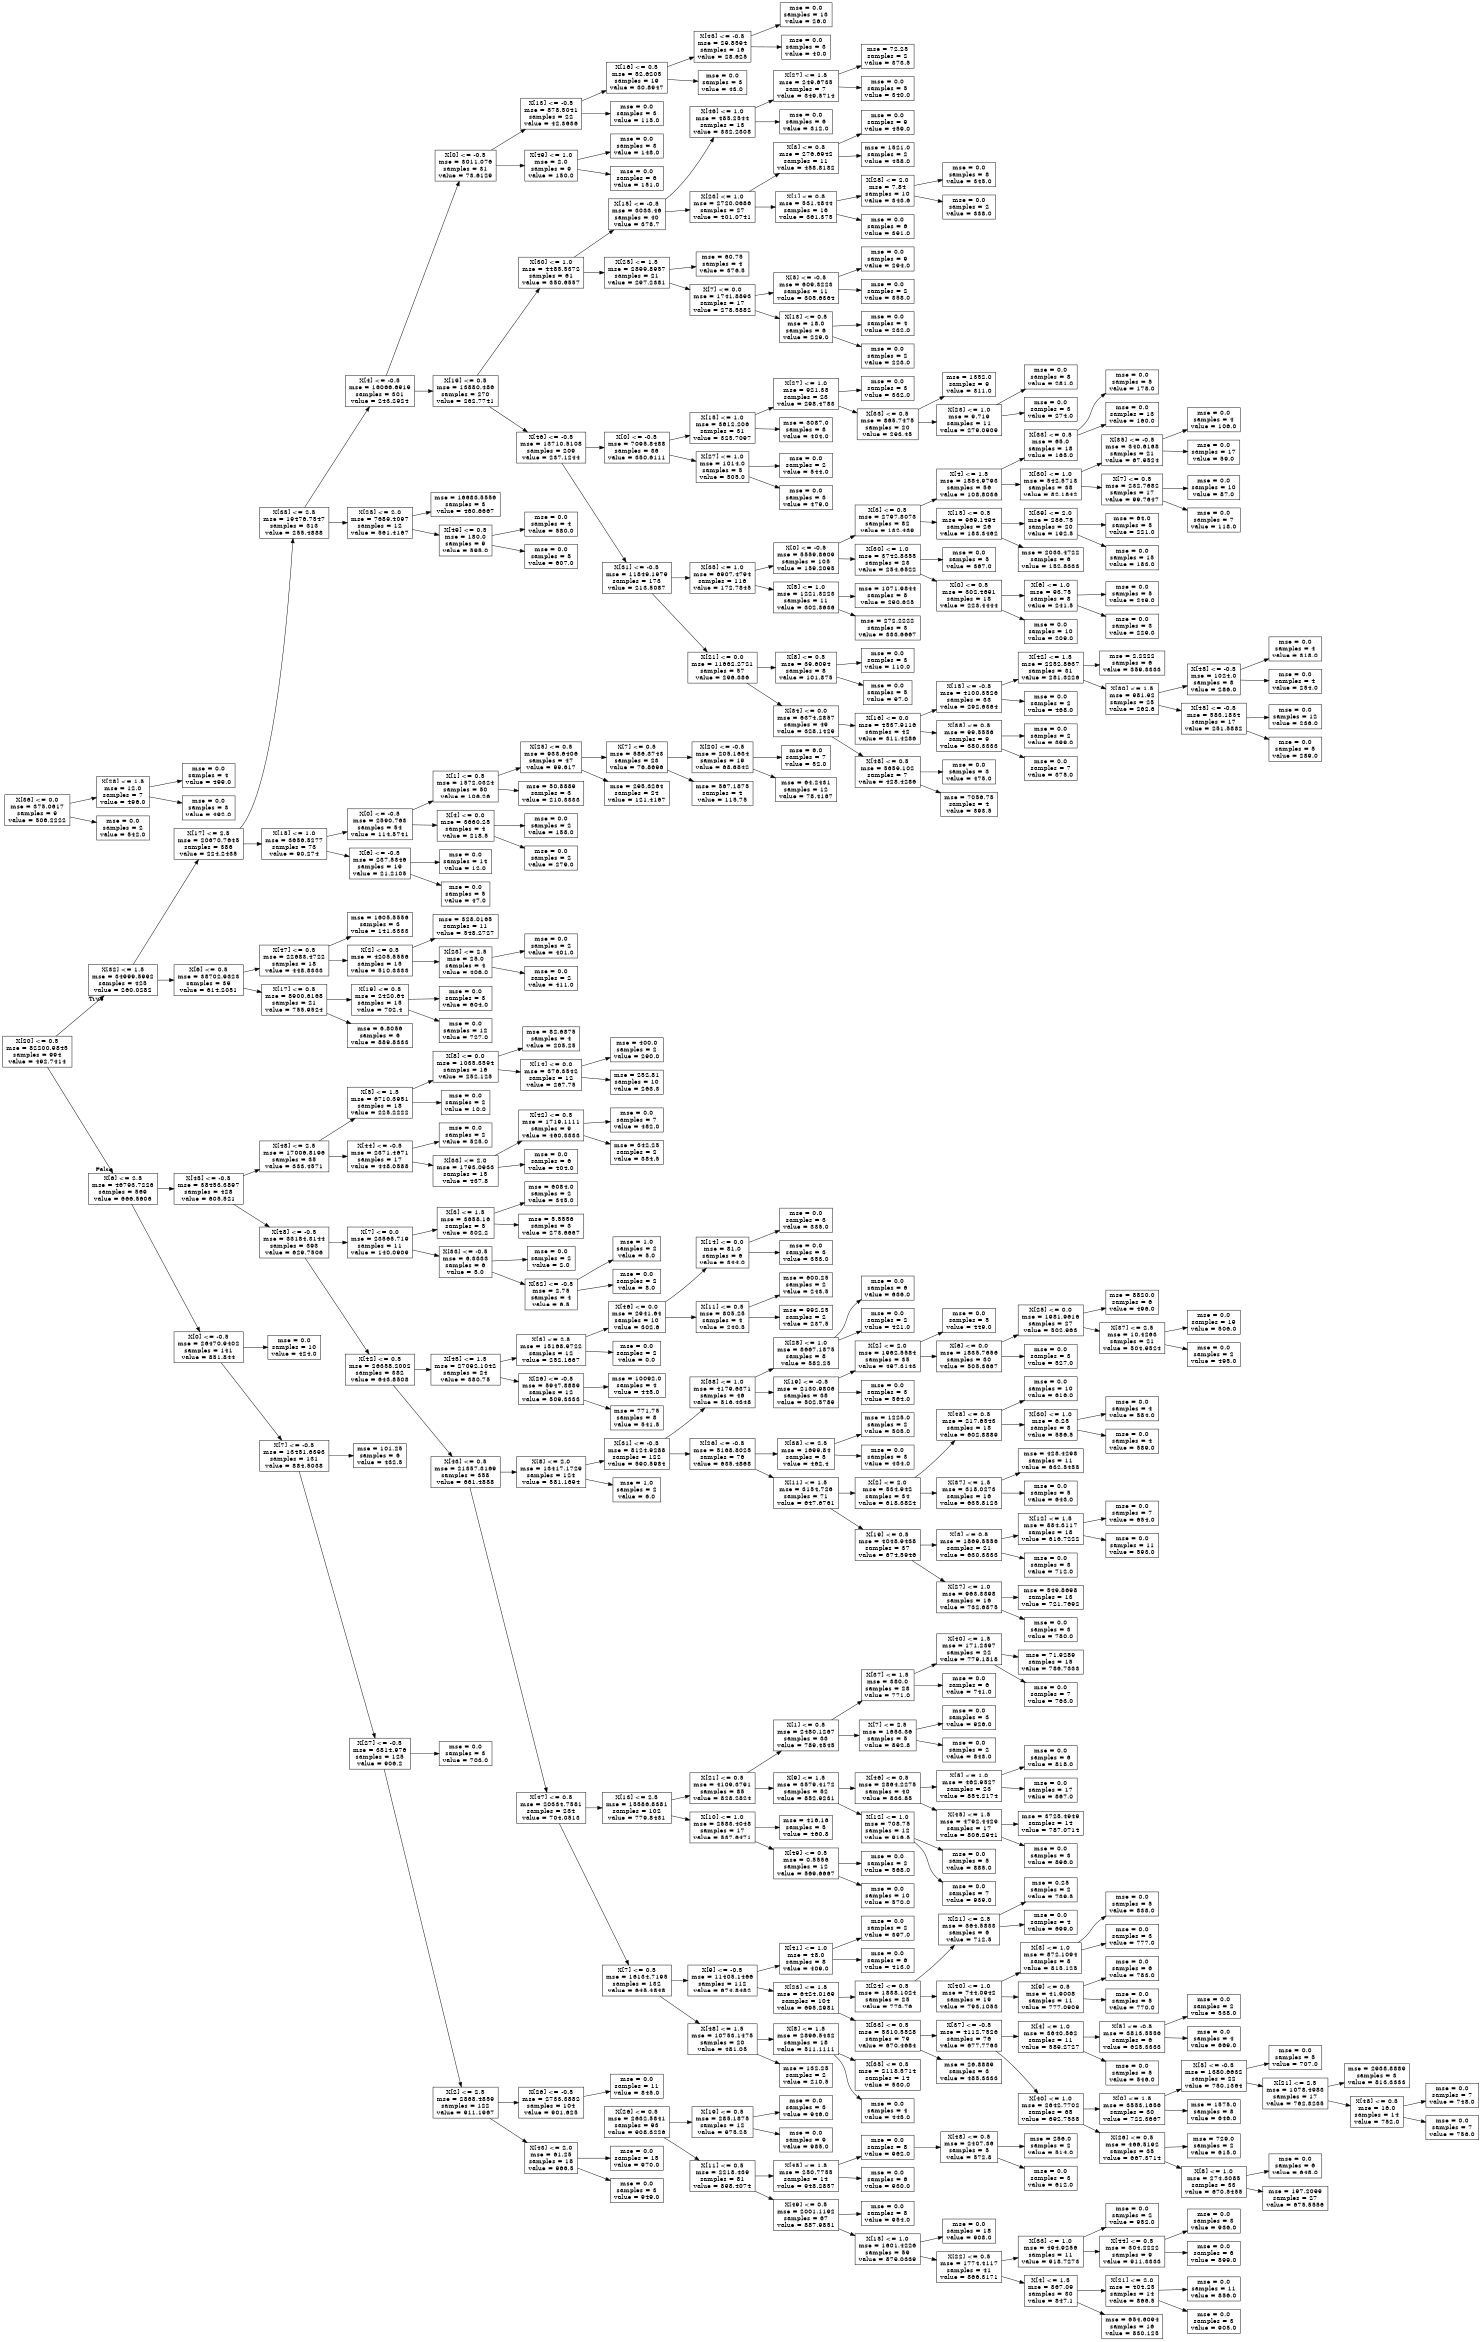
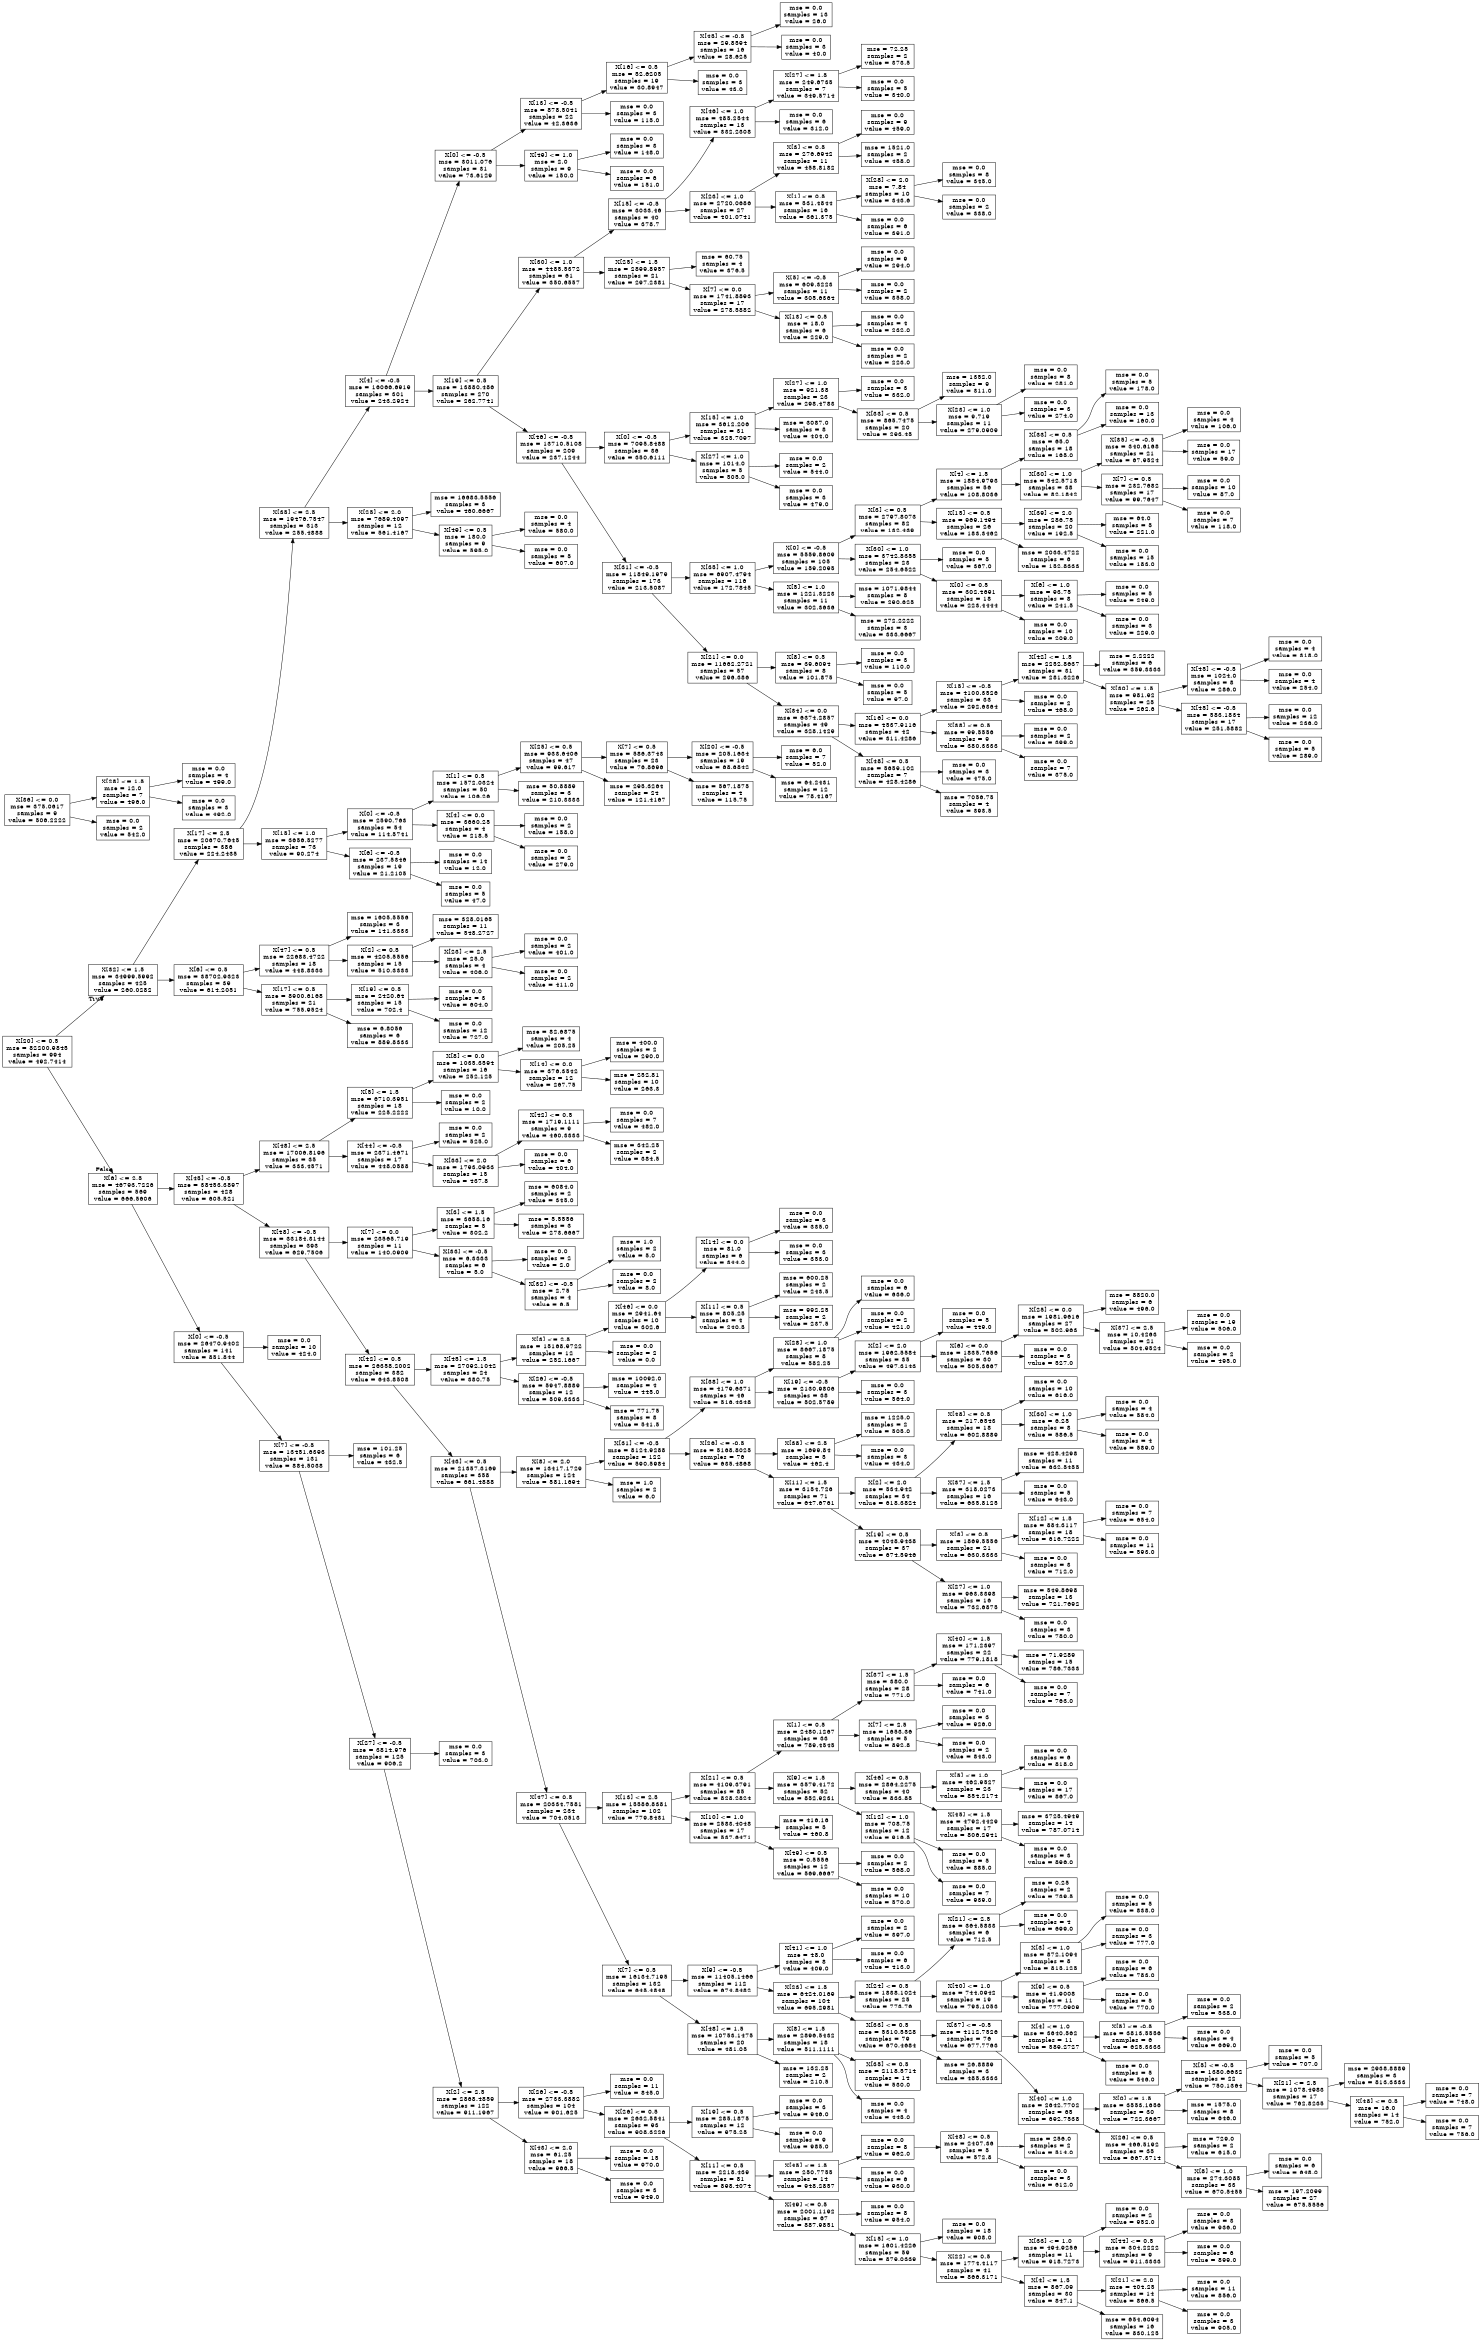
edge "X[26] <= -0.5 mse = 2733.3882 samples = 104 value = 901.625" -> "X[26] <= 0.5 mse = 2632.5841 samples = 93 value = 908.3226": added
